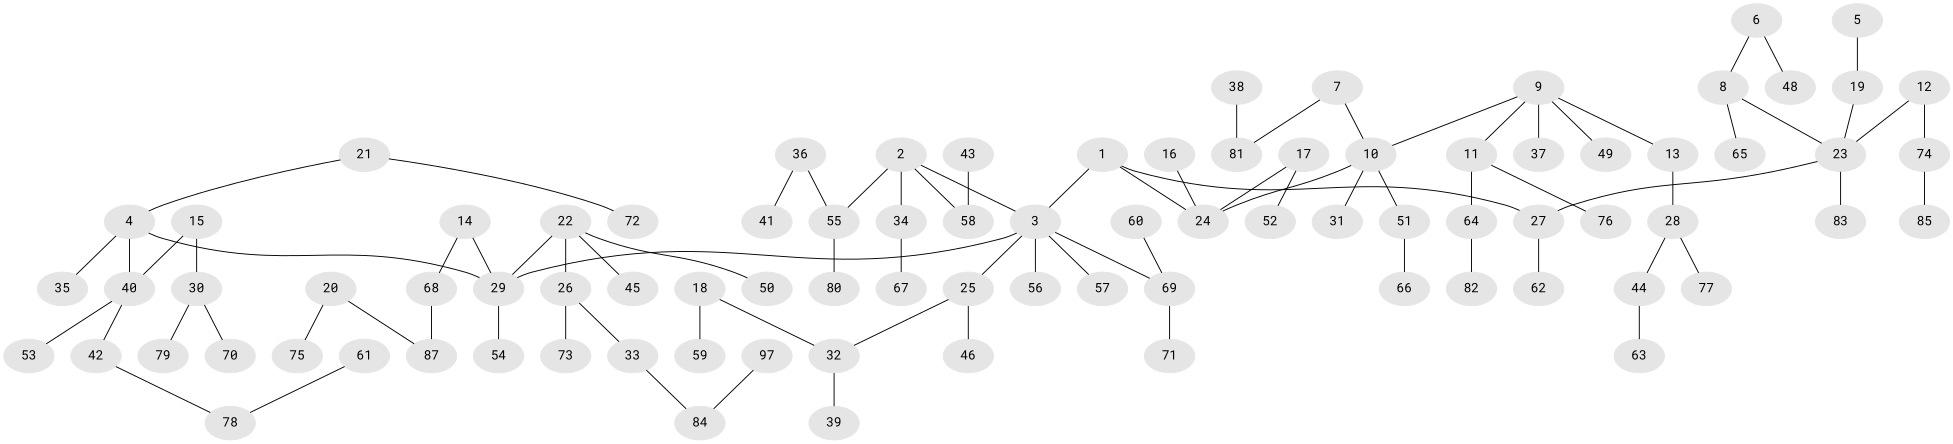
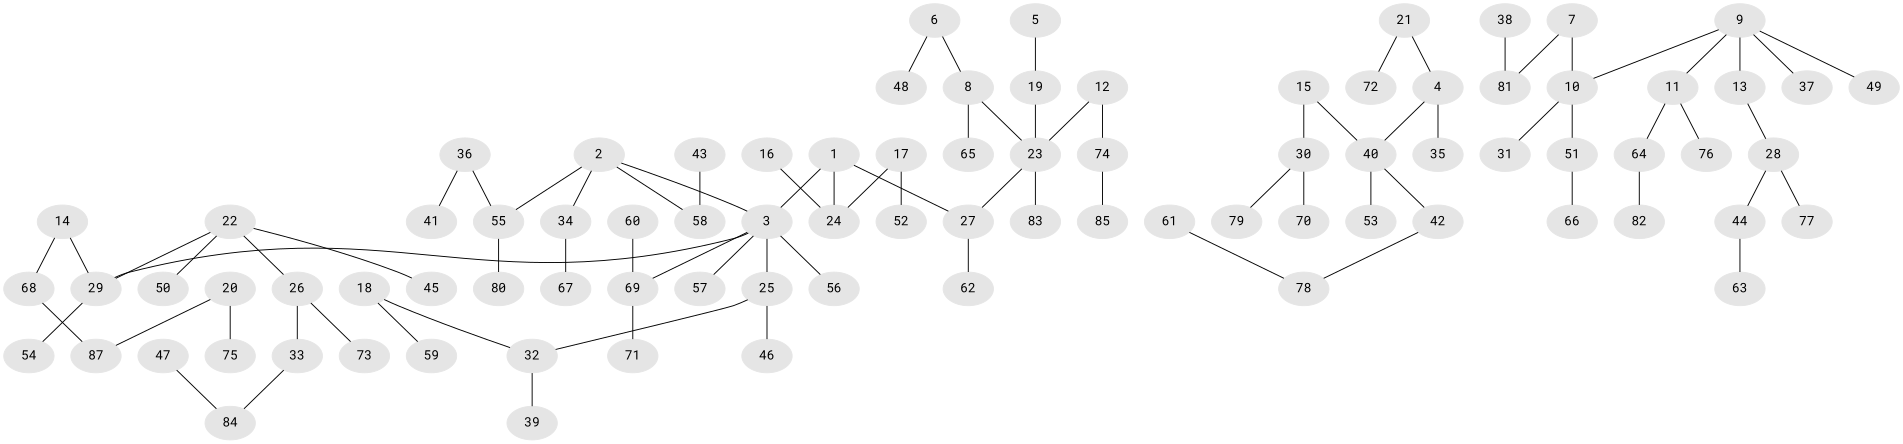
edge "10" -- "24": removed
edge "4" -- "29": removed
node "97": label "97" -> "47"
